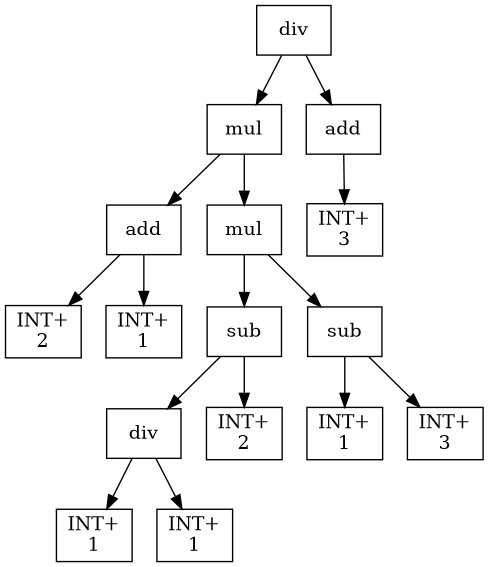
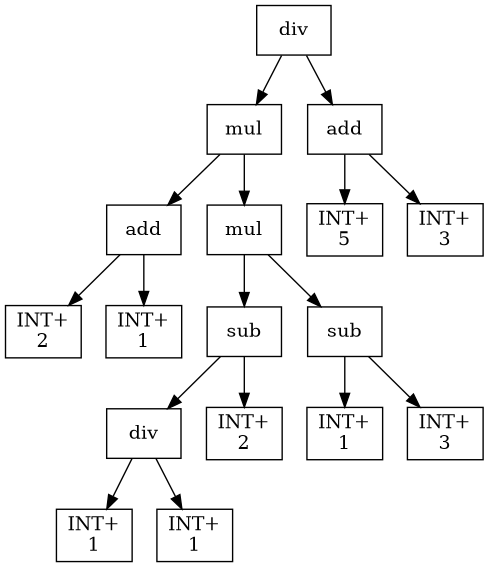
node "INT+ 5": added
